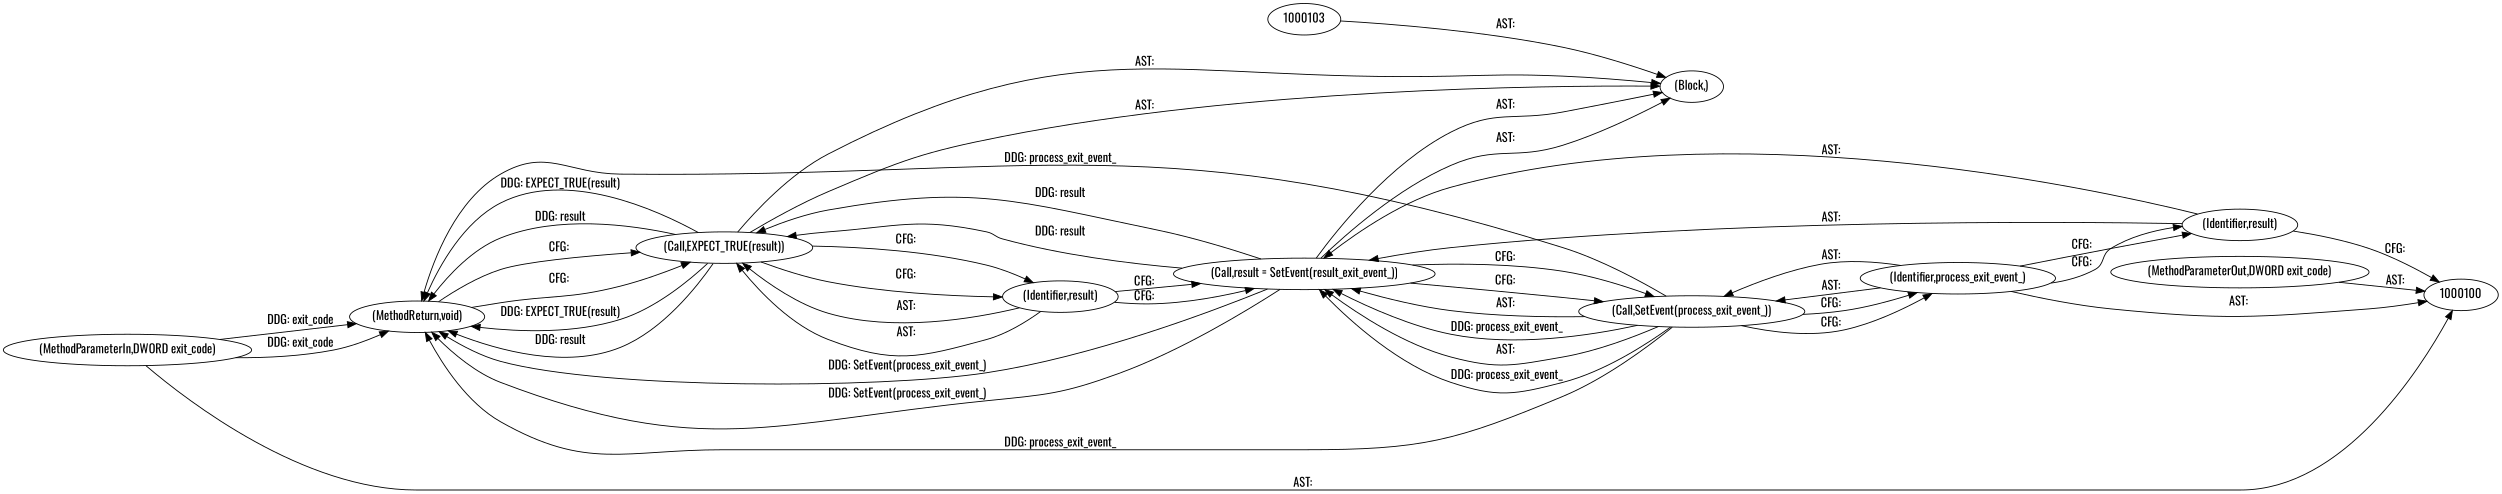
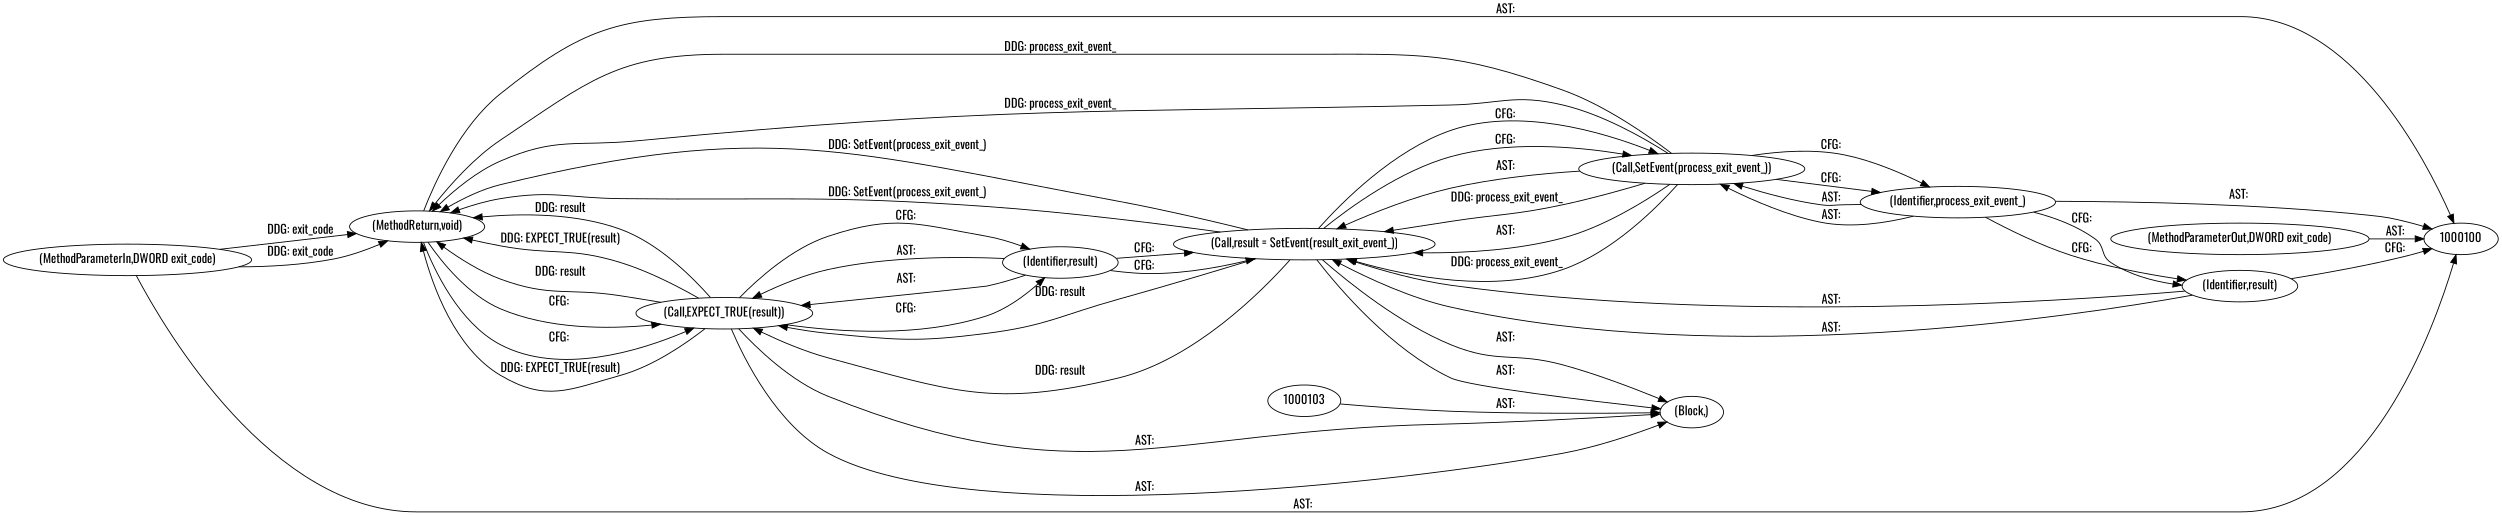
edge "(MethodReturn,void)" -> "1000100": added, label "AST:"
